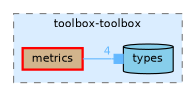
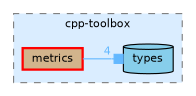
cluster "toolbox-toolbox": label "toolbox-toolbox" -> "cpp-toolbox"
